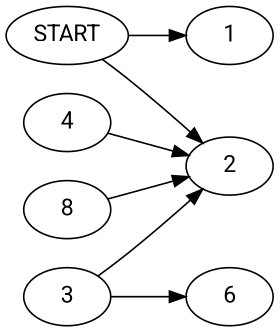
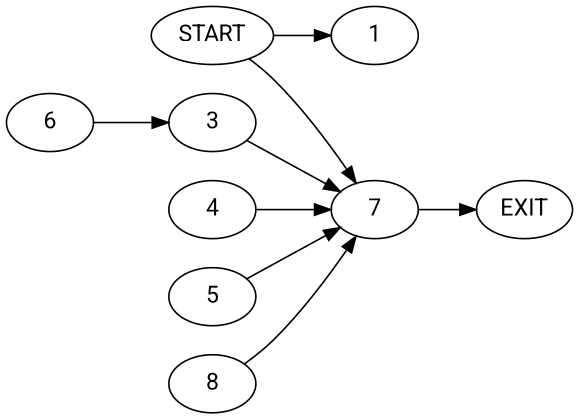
node "2": label "2" -> "7"
node "EXIT": added
edge "3" -> "6": reversed
node "5": added
